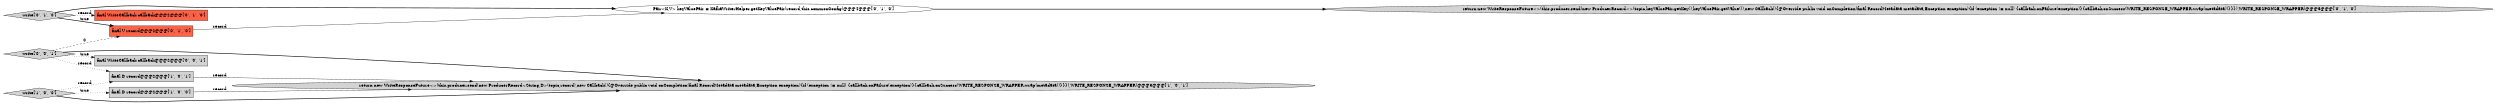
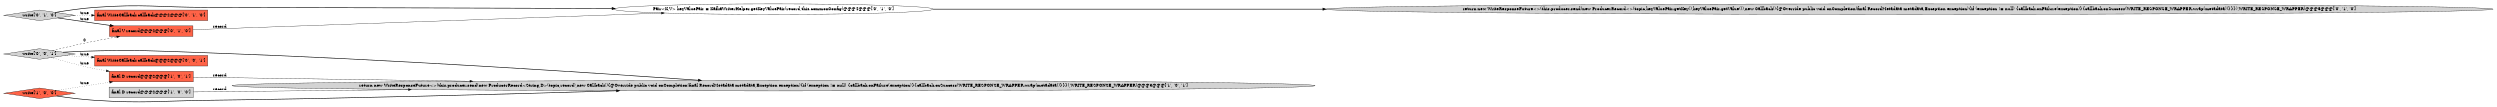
edge "write['0', '1', '0']" -> "final WriteCallback callback@@@2@@@['0', '1', '0']": label "record" -> "true"
node "final WriteCallback callback@@@2@@@['0', '0', '1']": fillcolor lightgray -> tomato
edge "write['0', '0', '1']" -> "final D record@@@2@@@['1', '0', '1']": label "record" -> "true"
node "final D record@@@2@@@['1', '0', '1']": fillcolor lightgray -> tomato
edge "write['1', '0', '0']" -> "final D record@@@2@@@['1', '0', '1']": label "record" -> "true"
node "write['1', '0', '0']": fillcolor lightgray -> tomato
edge "write['1', '0', '0']" -> "final D record@@@2@@@['1', '0', '0']": removed, label "true"
